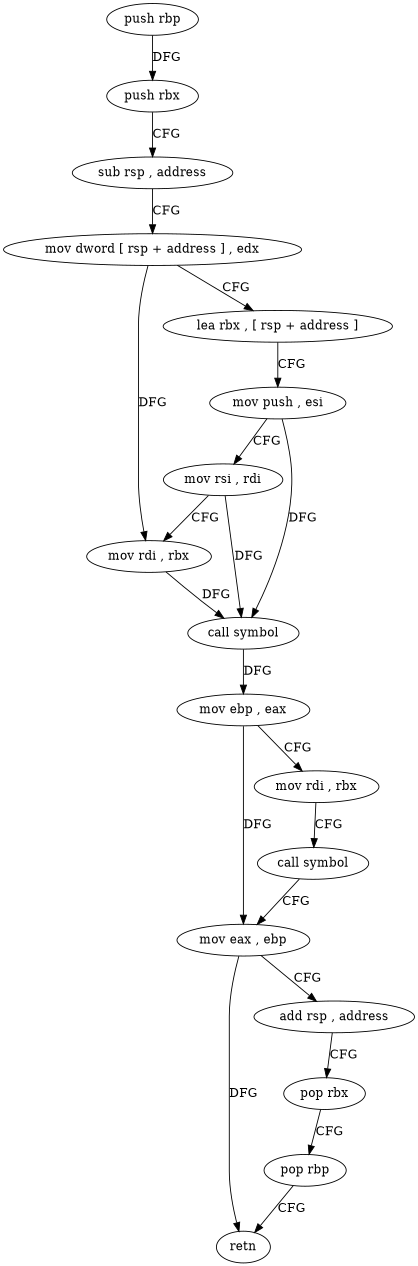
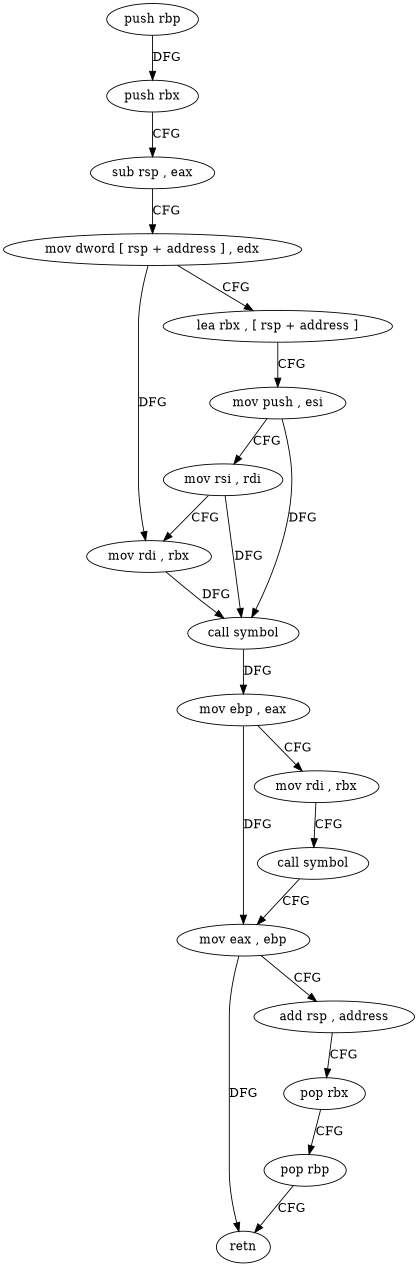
node "sub rsp , address": label "sub rsp , address" -> "sub rsp , eax"
